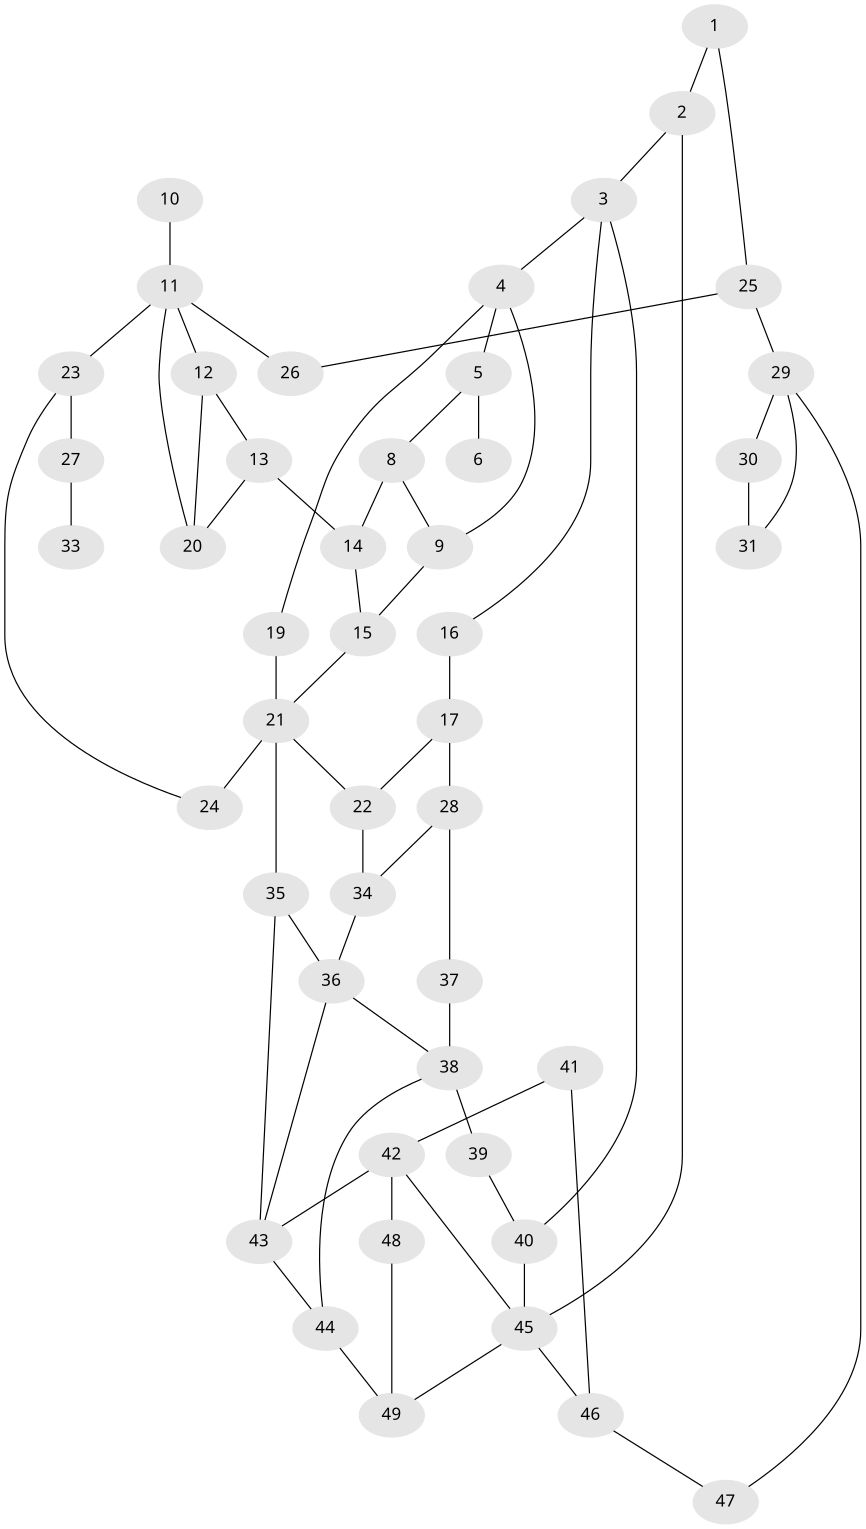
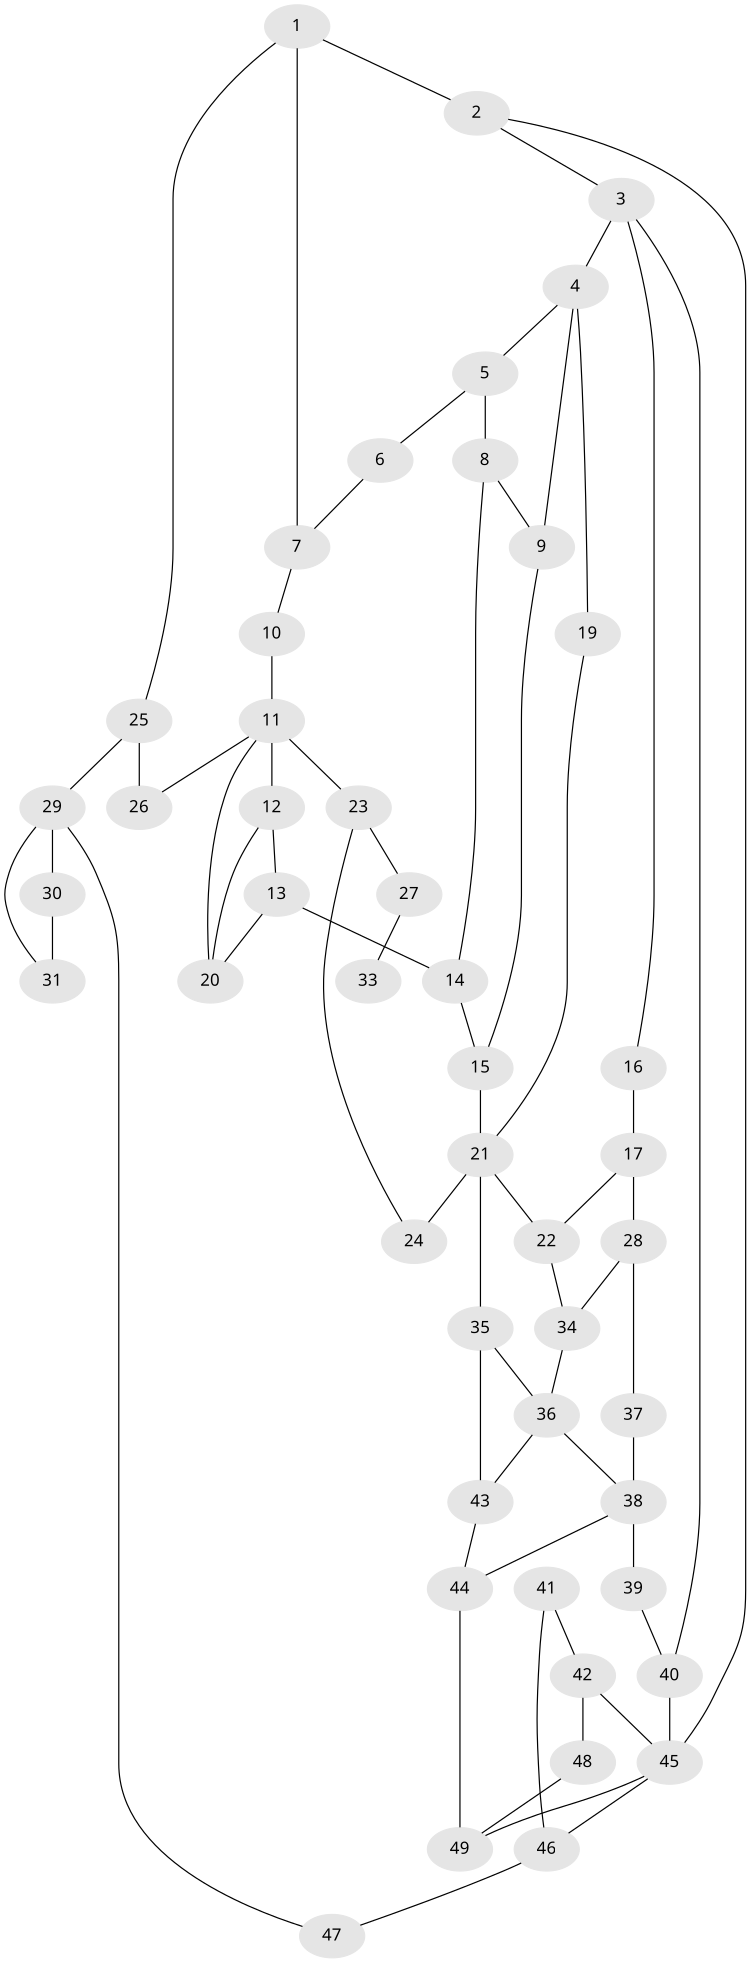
node "7": added
edge "42" -- "43": removed
